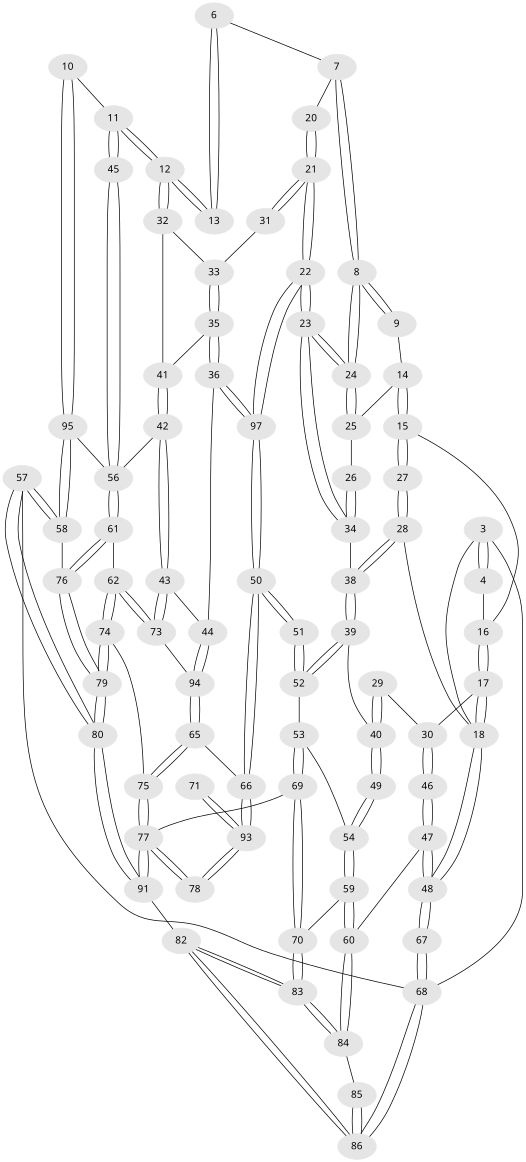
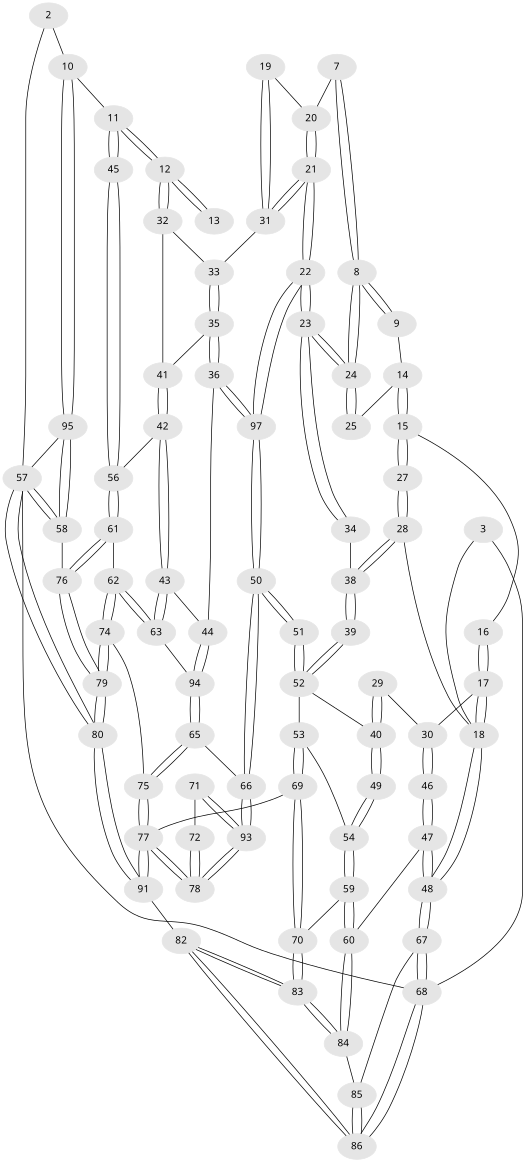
node "2": added
node "6": removed
node "19": added
edge "95" -- "56": now "95" -- "57"
node "26": removed
node "4": removed
node "73": label "73" -> "63"
edge "39" -- "40": now "52" -- "40"
node "72": added
edge "67" -- "85": added
